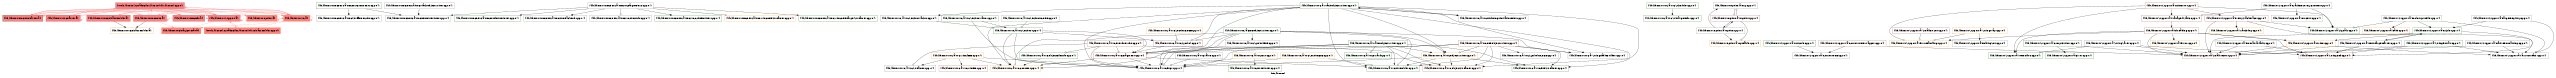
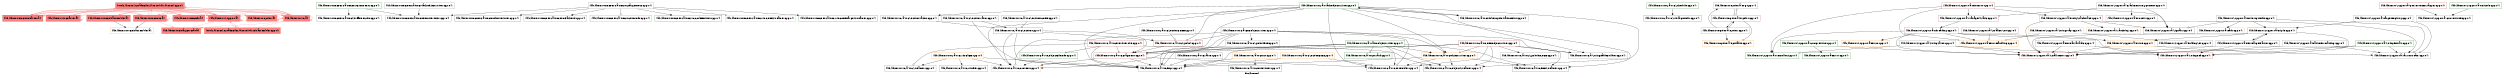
edge "{lib/libLLVMSupport.a(ConvertUTFWrapper.cpp.o)}" -> "{lib/libLLVMSupport.a(SmallVector.cpp.o)}": removed
